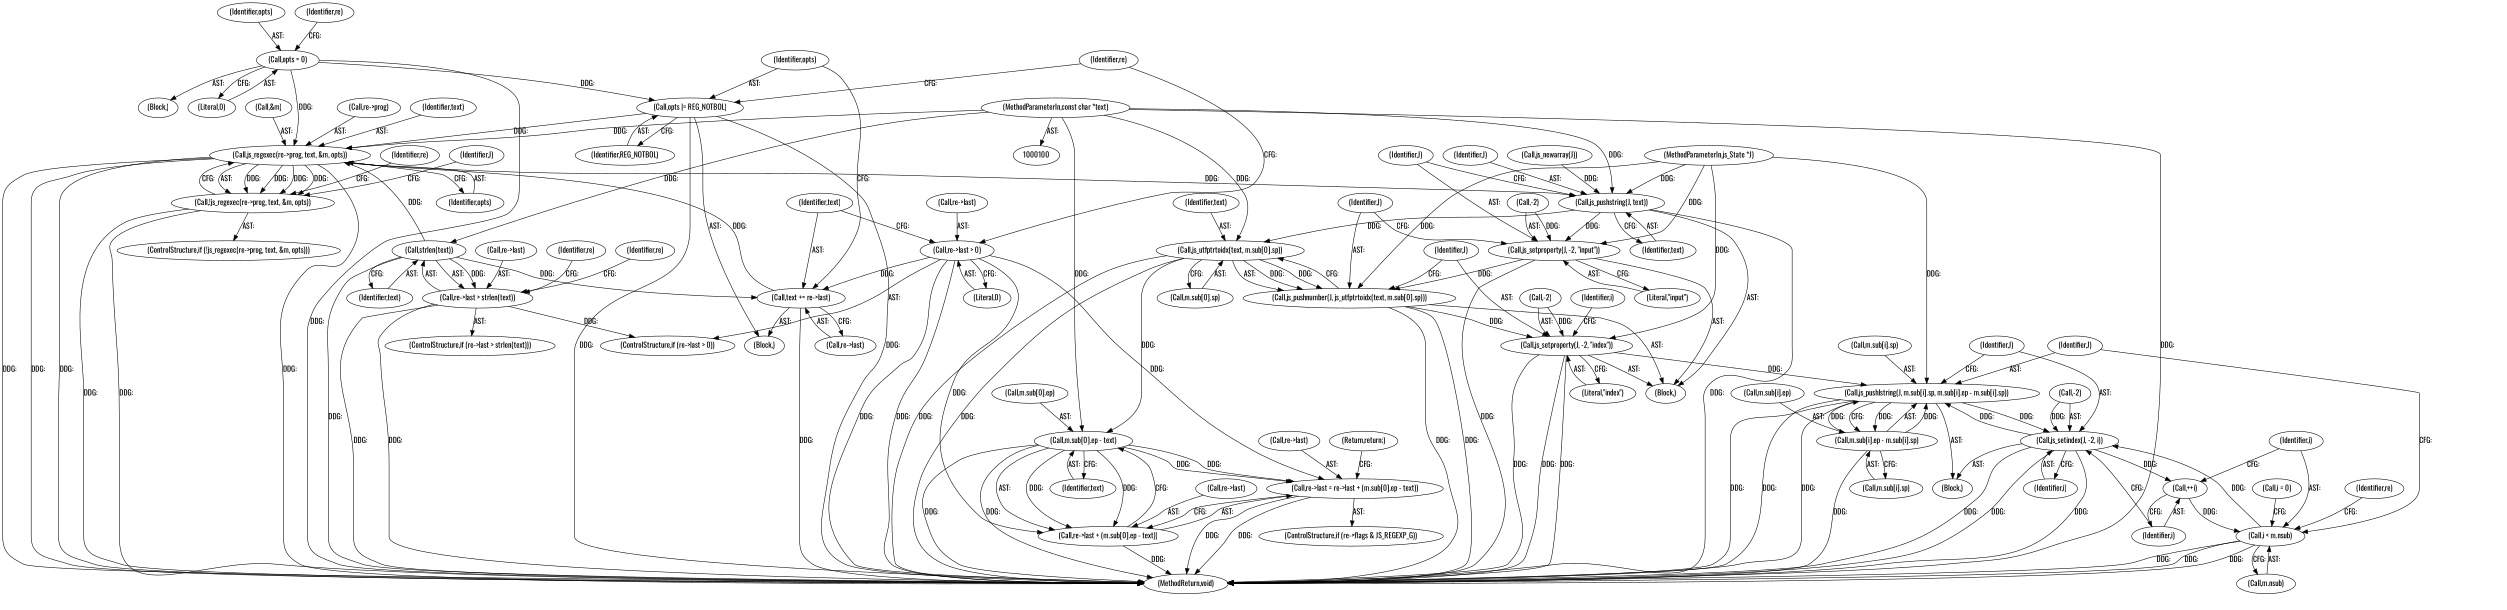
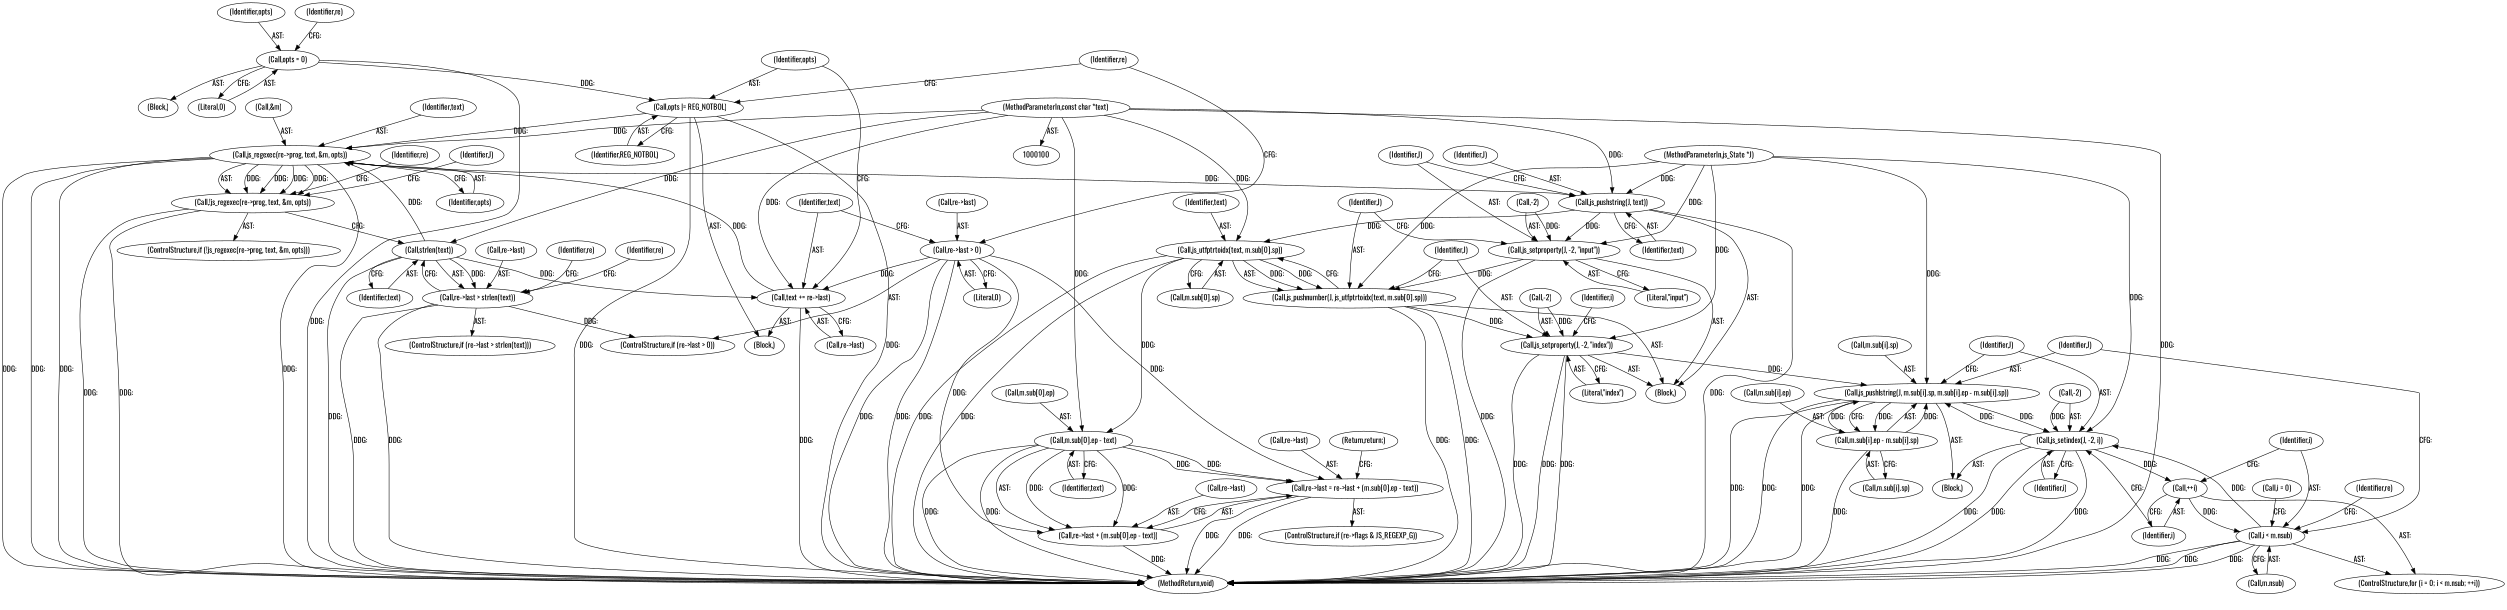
edge "(Call,opts = 0)" -> "(Call,js_regexec(re->prog, text, &m, opts))": removed, label "DDG:"
node "(Call,re->prog)": removed
edge "(MethodParameterIn,const char *text)" -> "(Call,text += re->last)": added, label "DDG:"
node "(Call,js_newarray(J))": removed
edge "(Call,!js_regexec(re->prog, text, &m, opts))" -> "(Call,js_regexec(re->prog, text, &m, opts))": now "(Call,!js_regexec(re->prog, text, &m, opts))" -> "(Call,strlen(text))"
edge "(MethodParameterIn,js_State *J)" -> "(Call,js_setindex(J, -2, i))": added, label "DDG:"
edge "(Call,re->last > strlen(text))" -> "(Call,strlen(text))": label "AST: " -> "CFG: "
edge "(Call,re->last + (m.sub[0].ep - text))" -> "(Call,m.sub[0].ep - text)": removed, label "CFG:"
node "(ControlStructure,for (i = 0; i < m.nsub; ++i))": added
